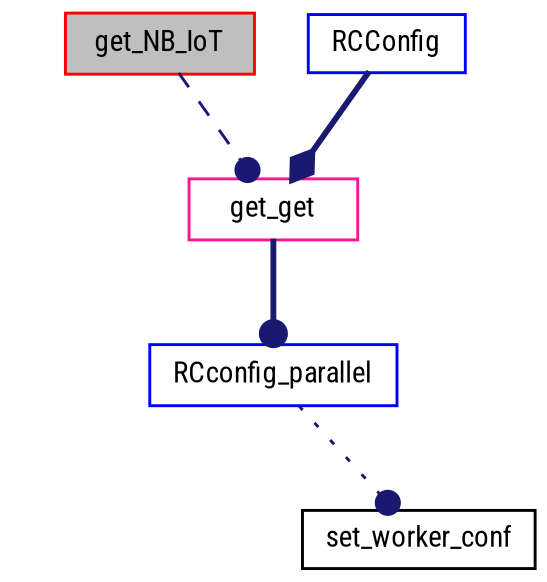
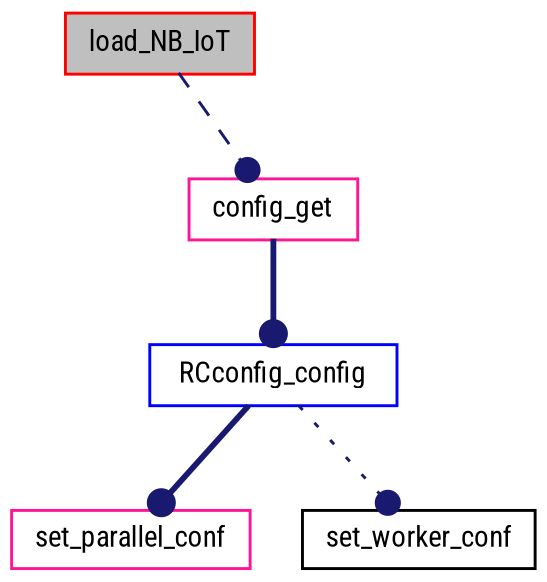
node "get_NB_IoT": label "get_NB_IoT" -> "load_NB_IoT"
node "RCConfig": removed
node "get_get": label "get_get" -> "config_get"
node "RCconfig_parallel": label "RCconfig_parallel" -> "RCconfig_config"
node "set_parallel_conf": added
